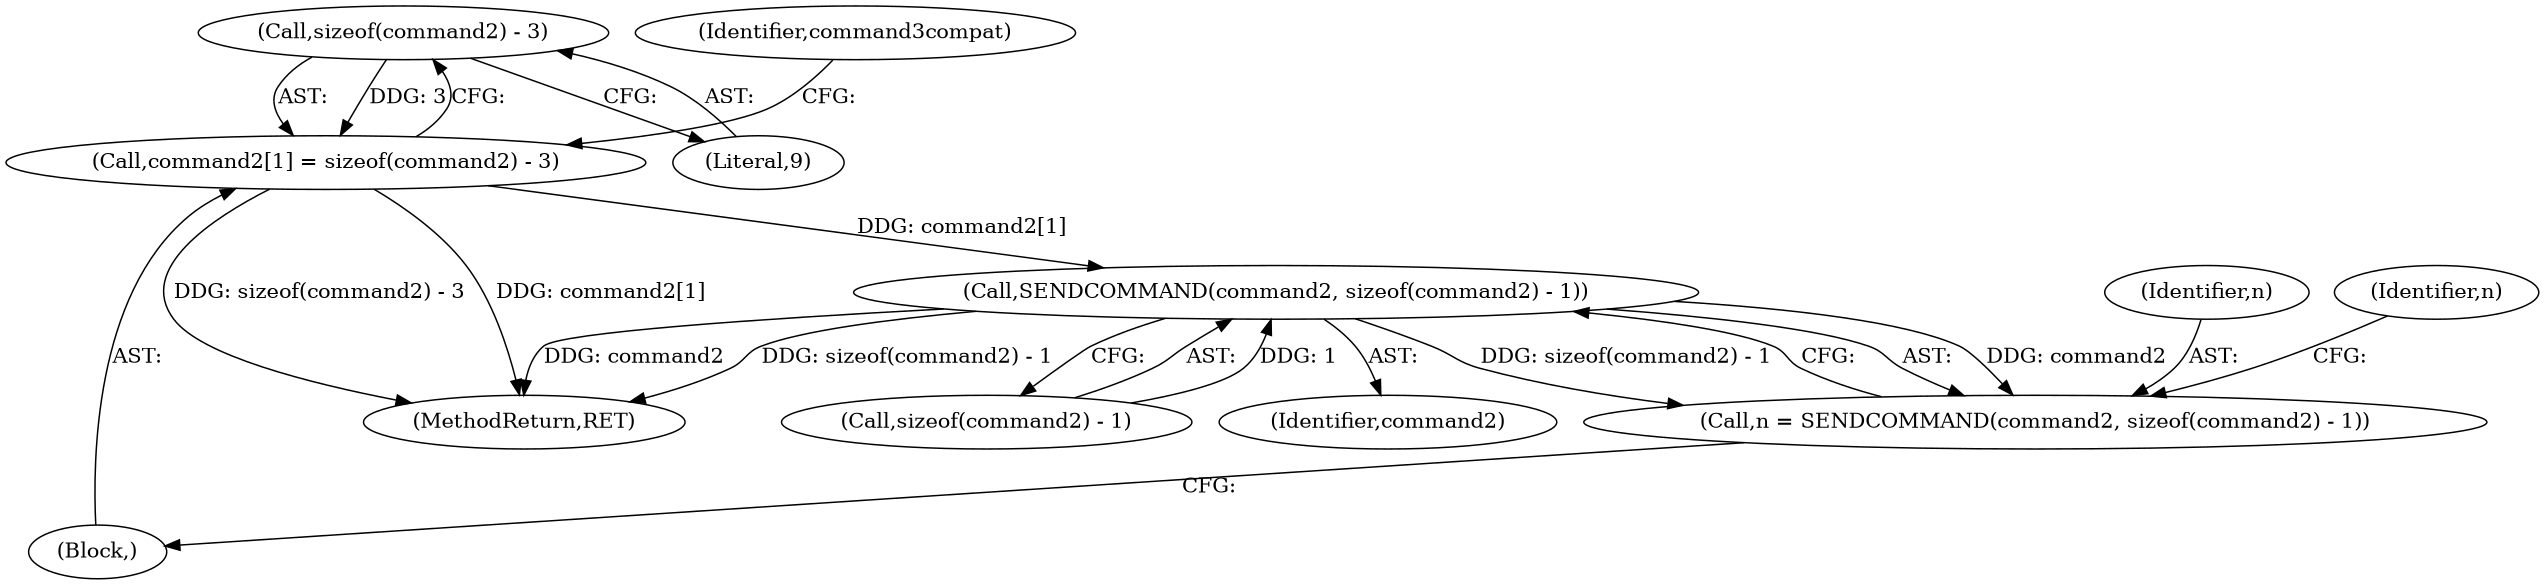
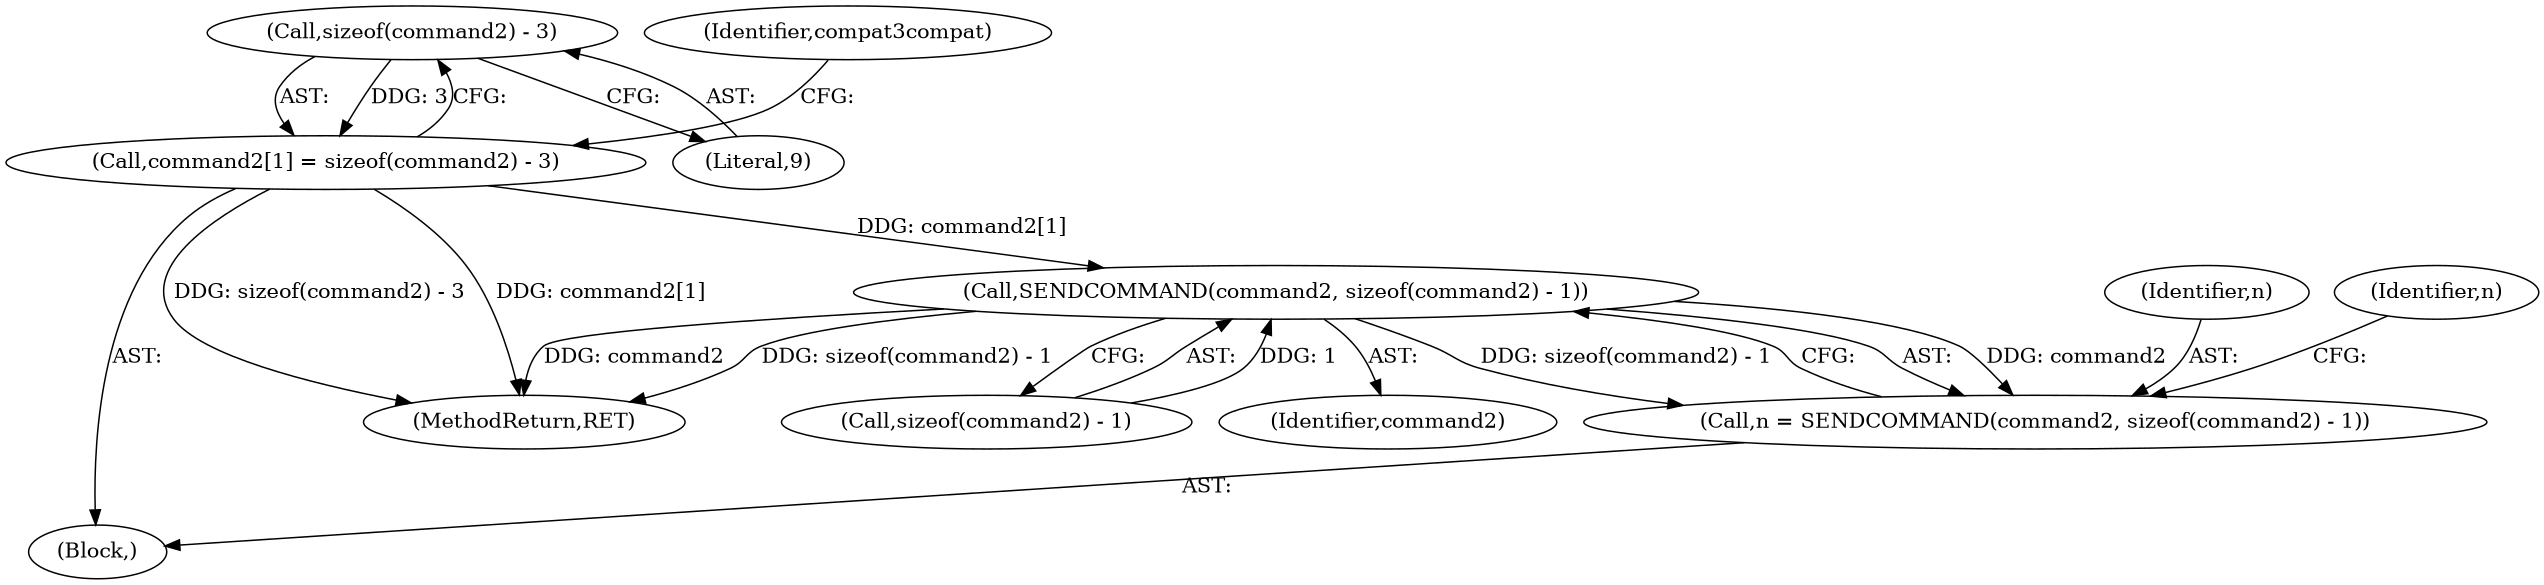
node "(Identifier,command3compat)": label "(Identifier,command3compat)" -> "(Identifier,compat3compat)"
edge "(Block,)" -> "(Call,command2[1] = sizeof(command2) - 3)": reversed
edge "(Call,n = SENDCOMMAND(command2, sizeof(command2) - 1))" -> "(Block,)": label "CFG: " -> "AST: "
